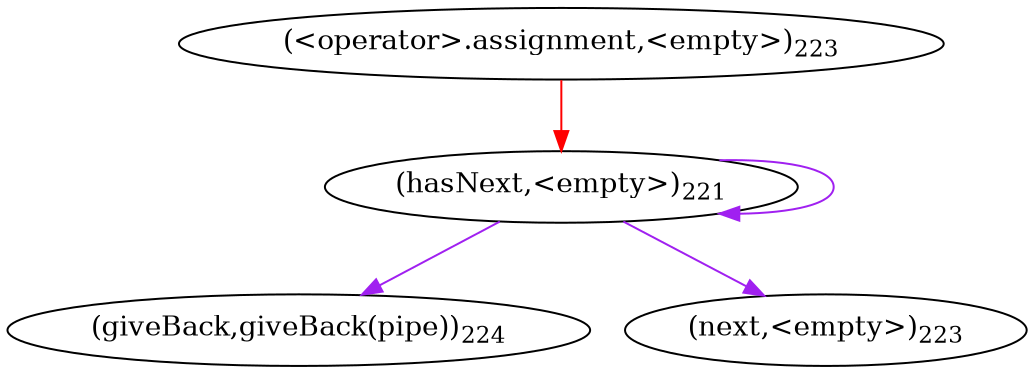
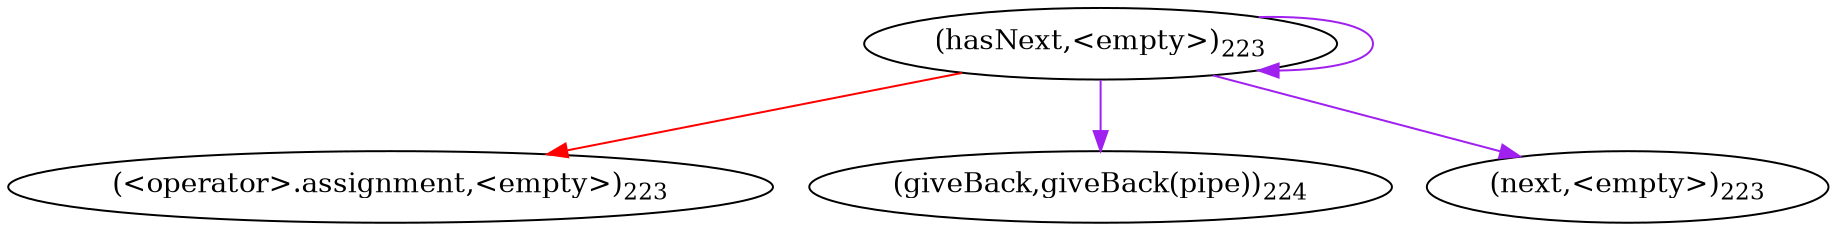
edge "(<operator>.assignment,<empty>)" -> "(hasNext,<empty>)": reversed
node "(hasNext,<empty>)": text "221" -> "223"
